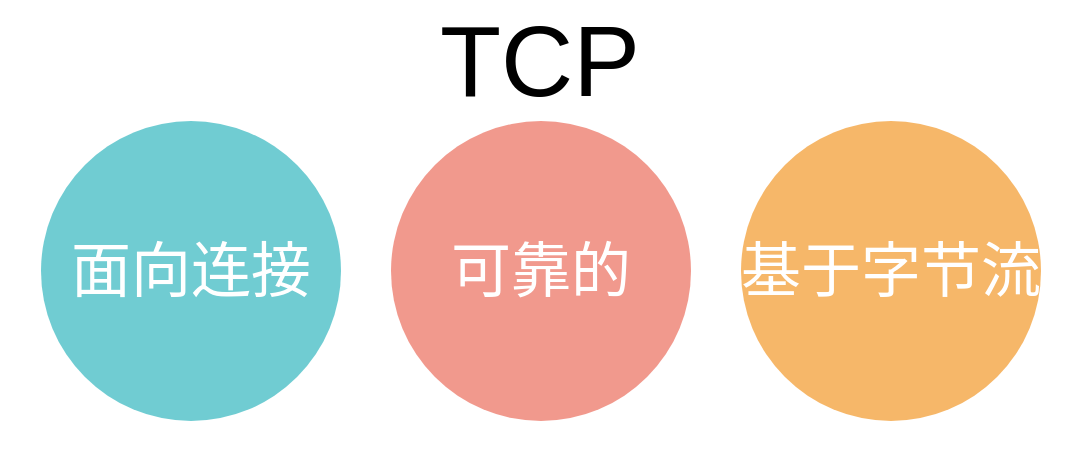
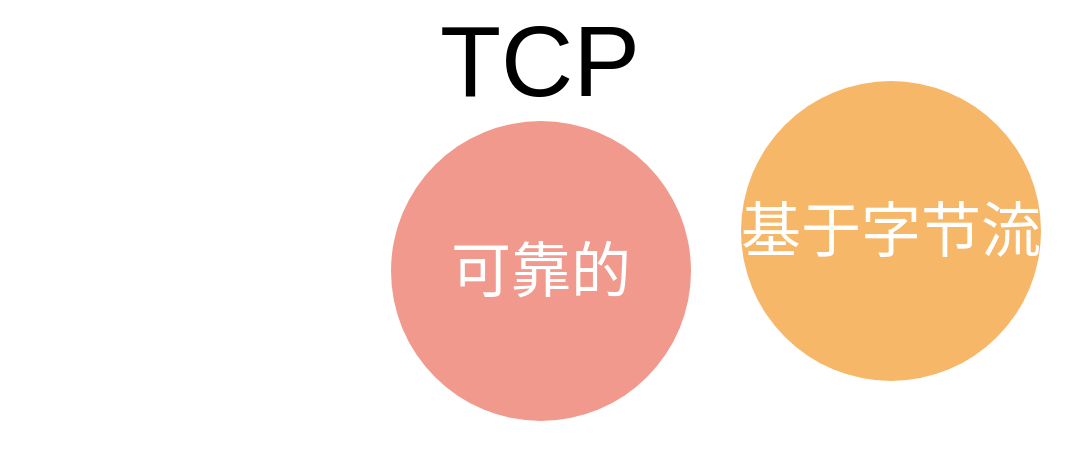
node "面向连接": removed
node "基于字节流": moved (891, 271) -> (891, 231)
